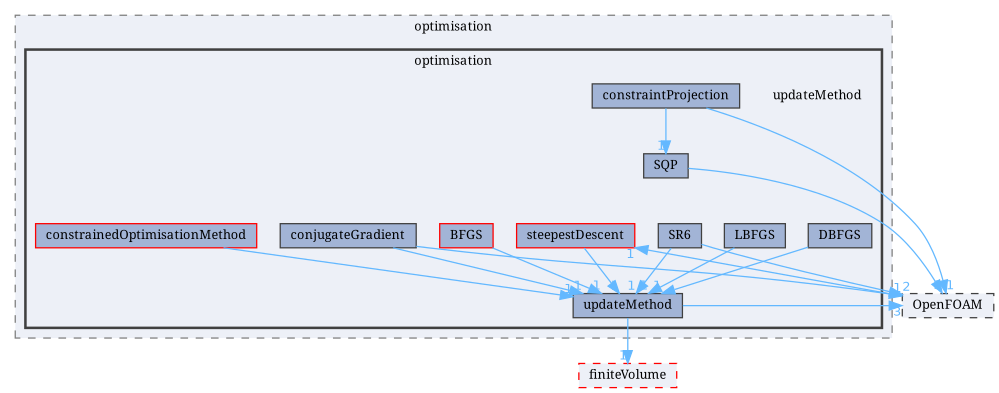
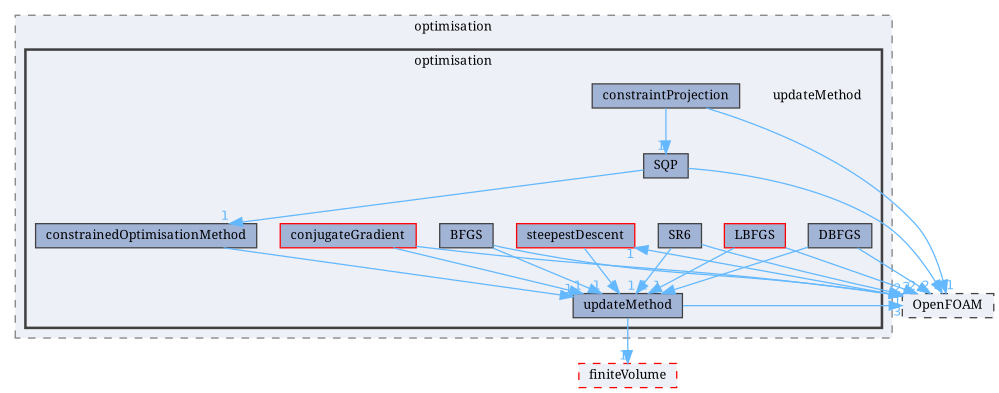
edge "SQP" -> "constrainedOptimisationMethod": added
node "constrainedOptimisationMethod": color red -> grey25
node "conjugateGradient": color grey25 -> red
node "BFGS": color red -> grey25
node "LBFGS": color grey25 -> red
edge "LBFGS" -> "OpenFOAM": added
edge "BFGS" -> "OpenFOAM": added
edge "DBFGS" -> "OpenFOAM": added
